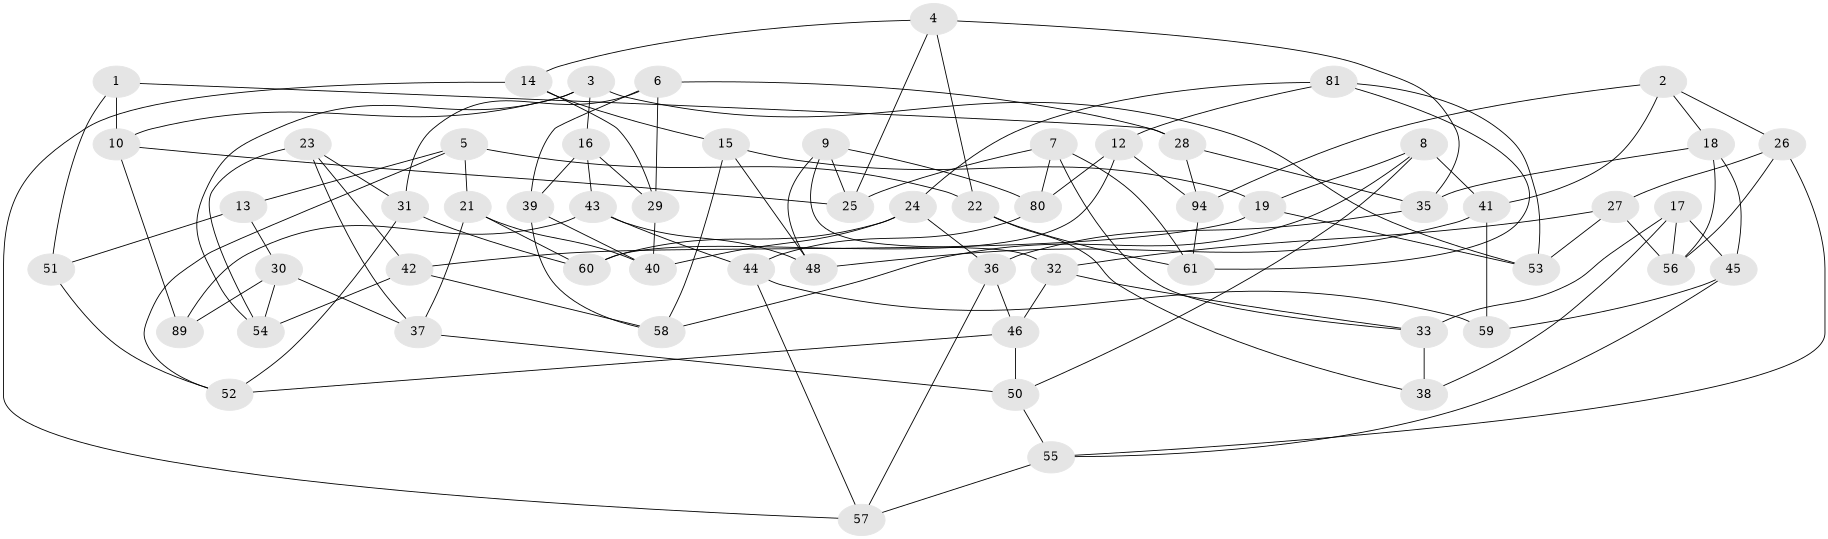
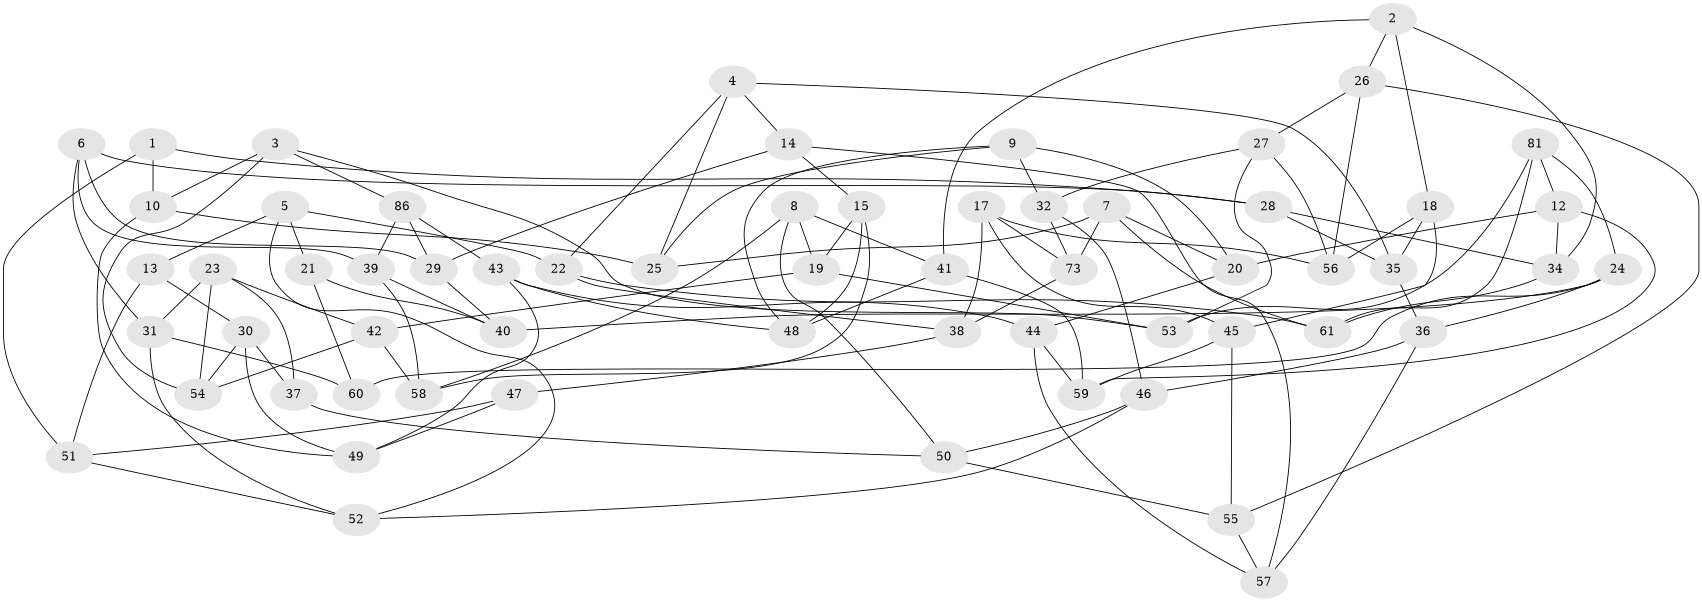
node "16": label "16" -> "86"
node "80": label "80" -> "20"
node "94": label "94" -> "34"
edge "12" -- "60": now "12" -- "59"
edge "21" -- "37": removed
node "89": label "89" -> "49"
node "33": label "33" -> "73"
node "47": added
